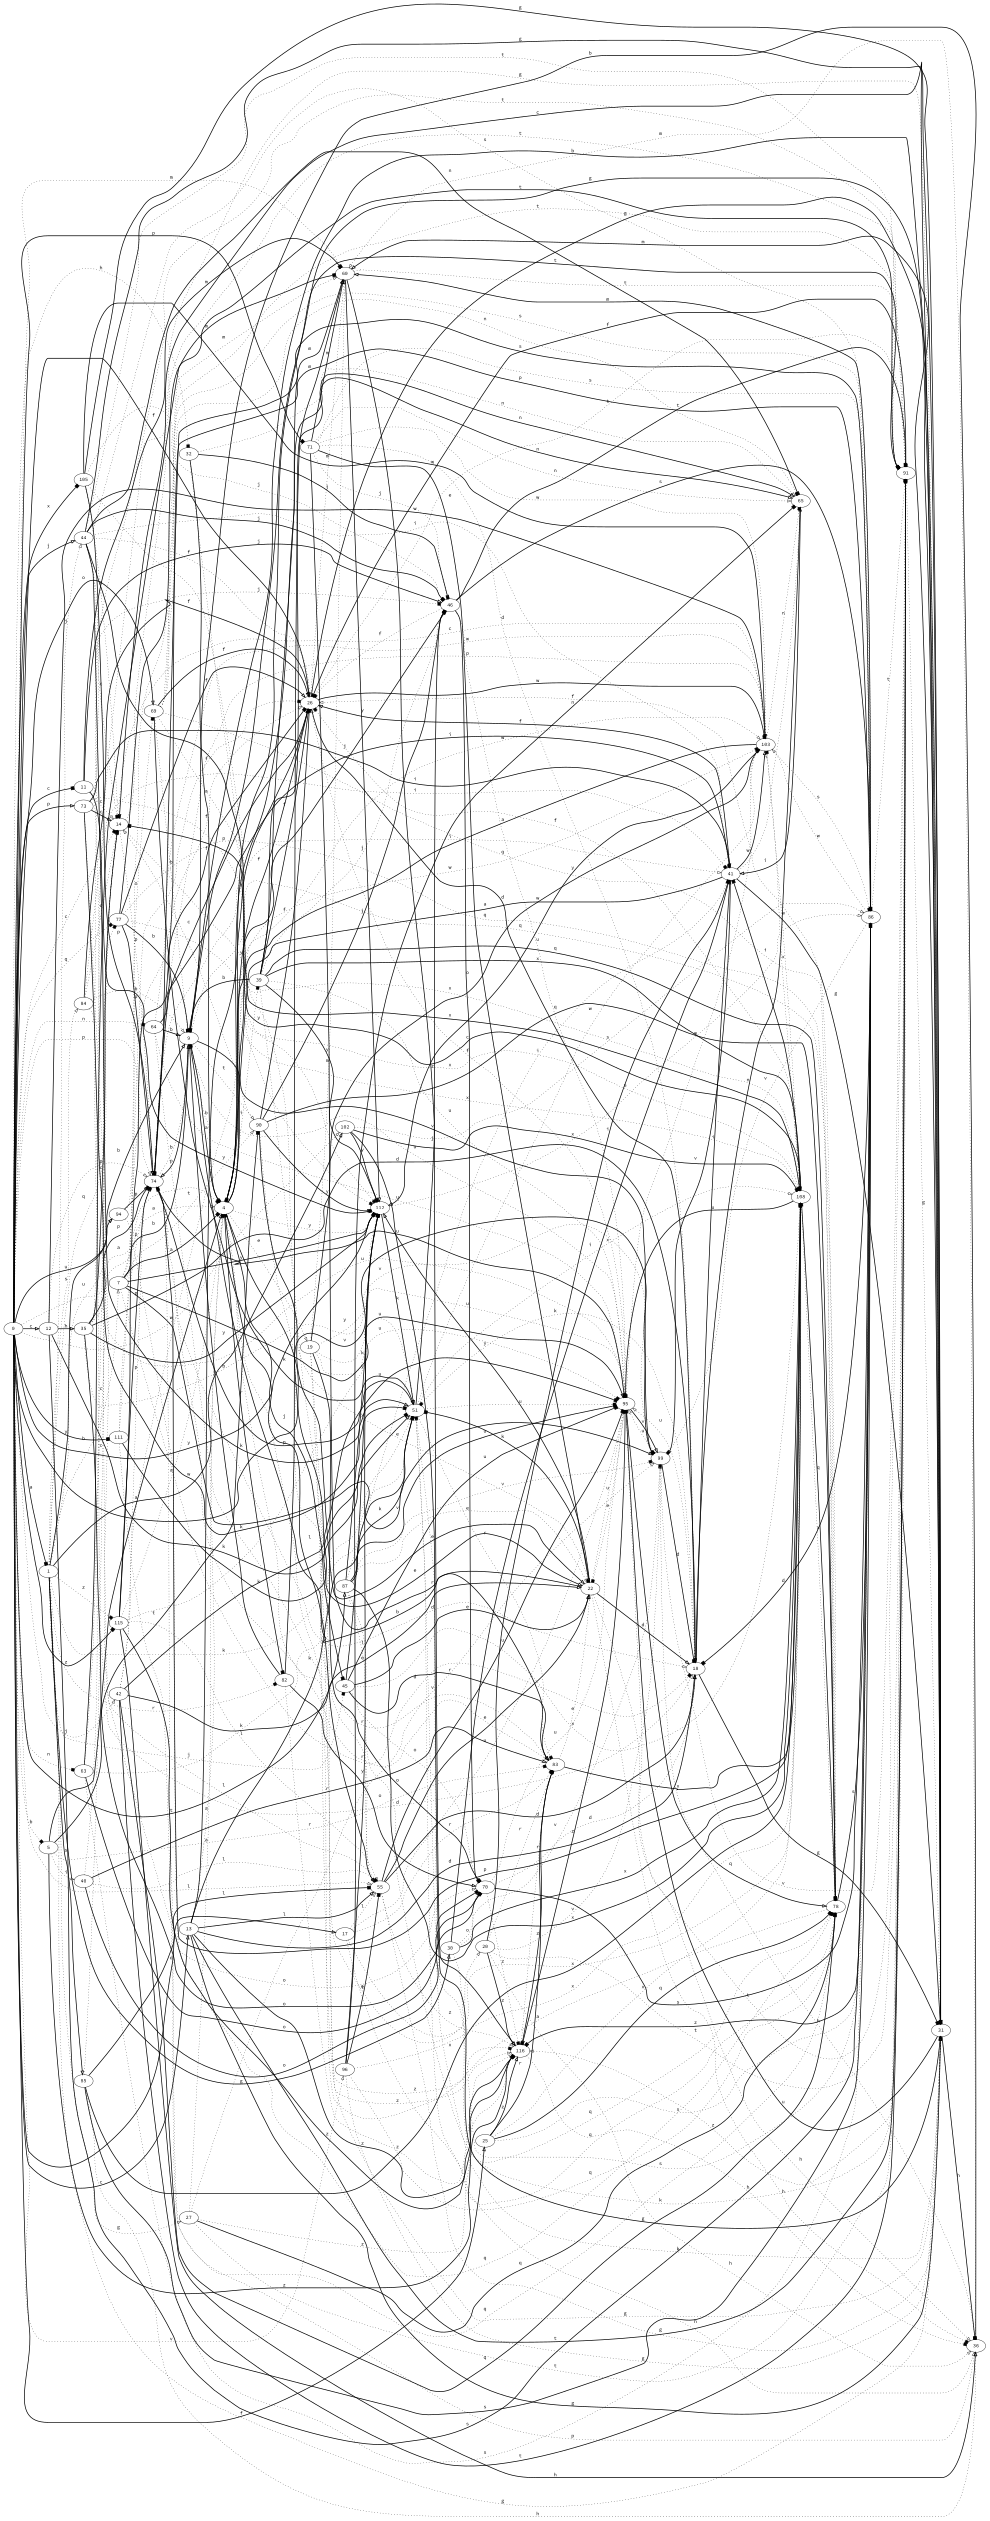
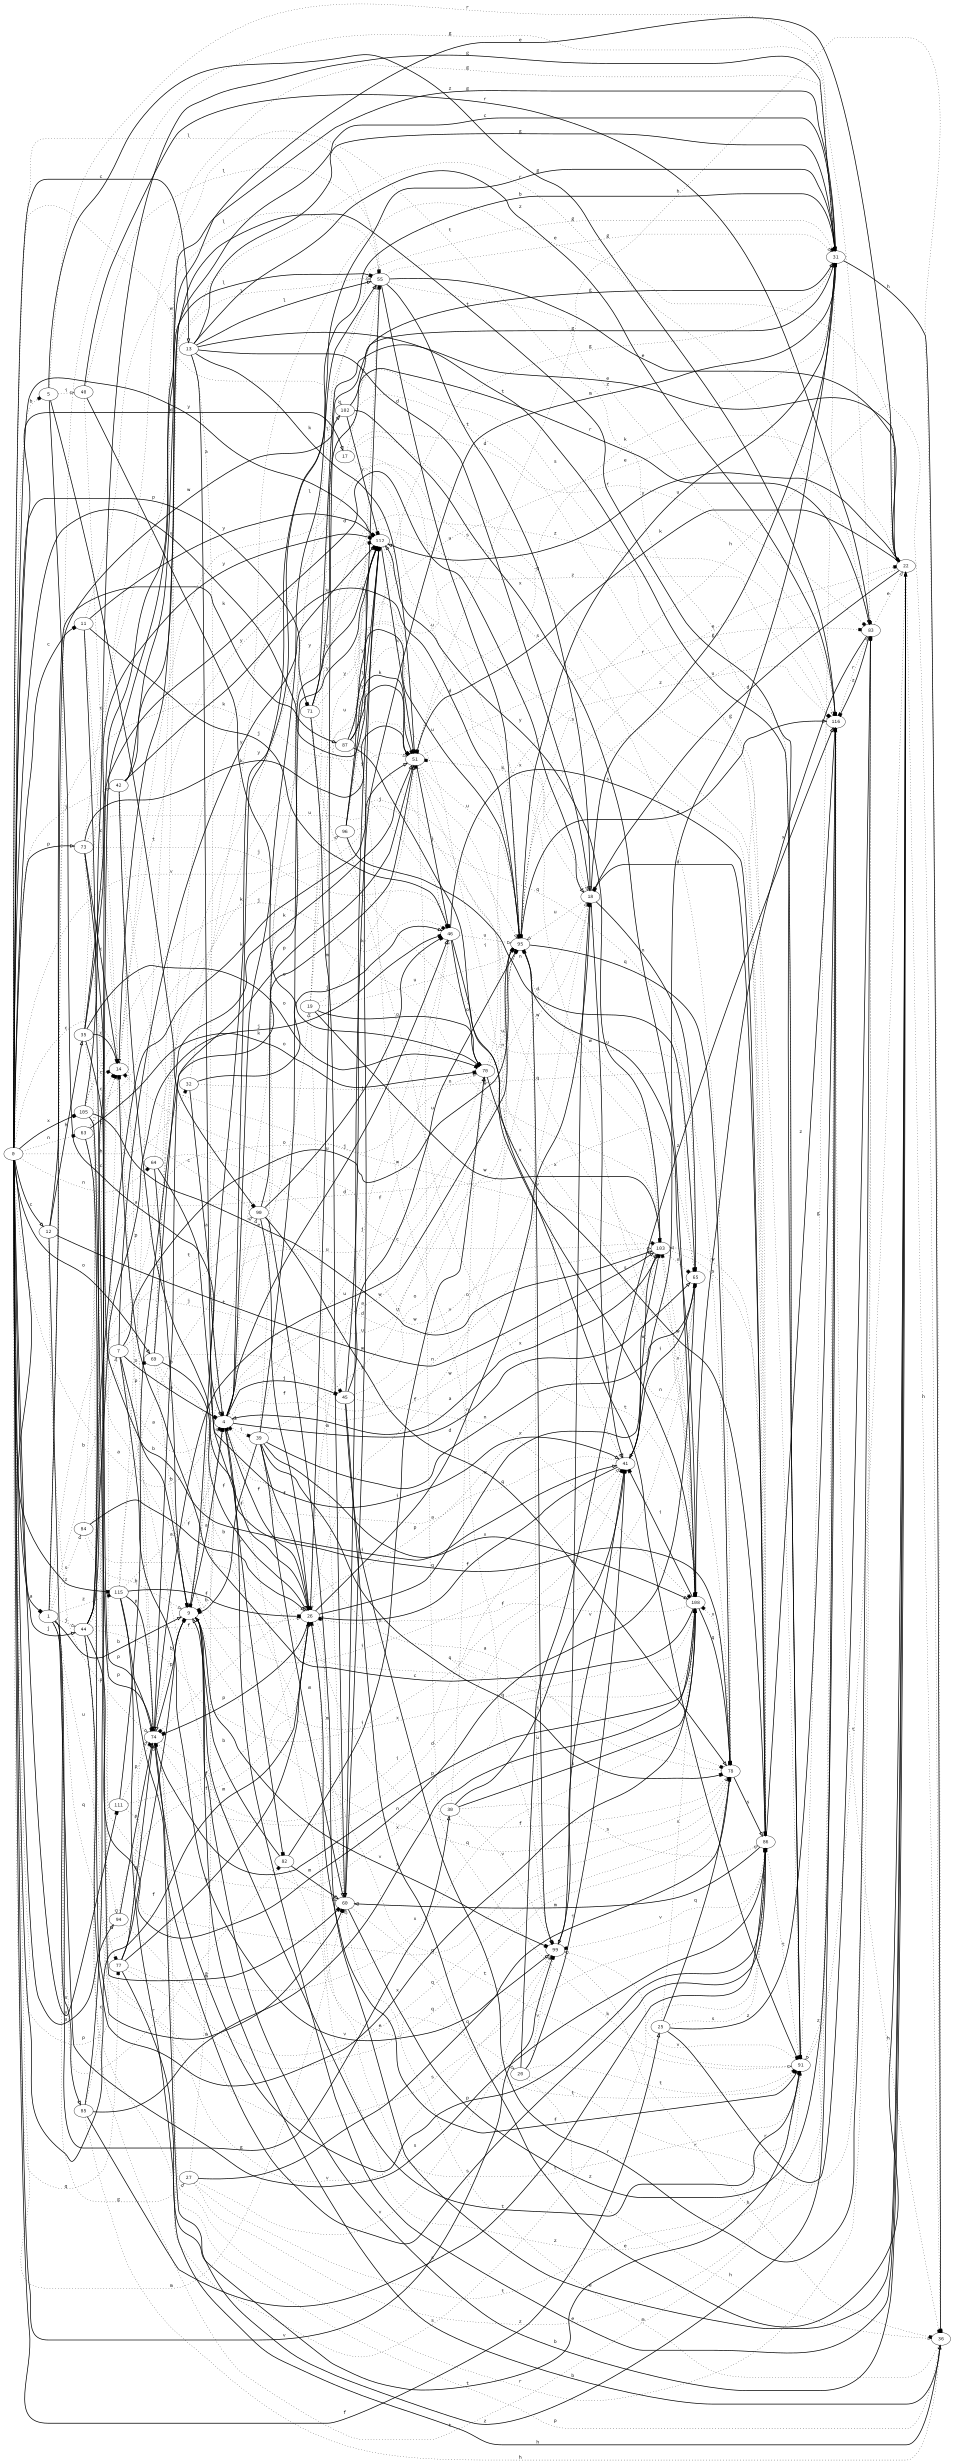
edge "41" -> "4": style bold -> dotted
edge "70" -> "4": added, label "a"
edge "74" -> "18": now "74" -> "65"
